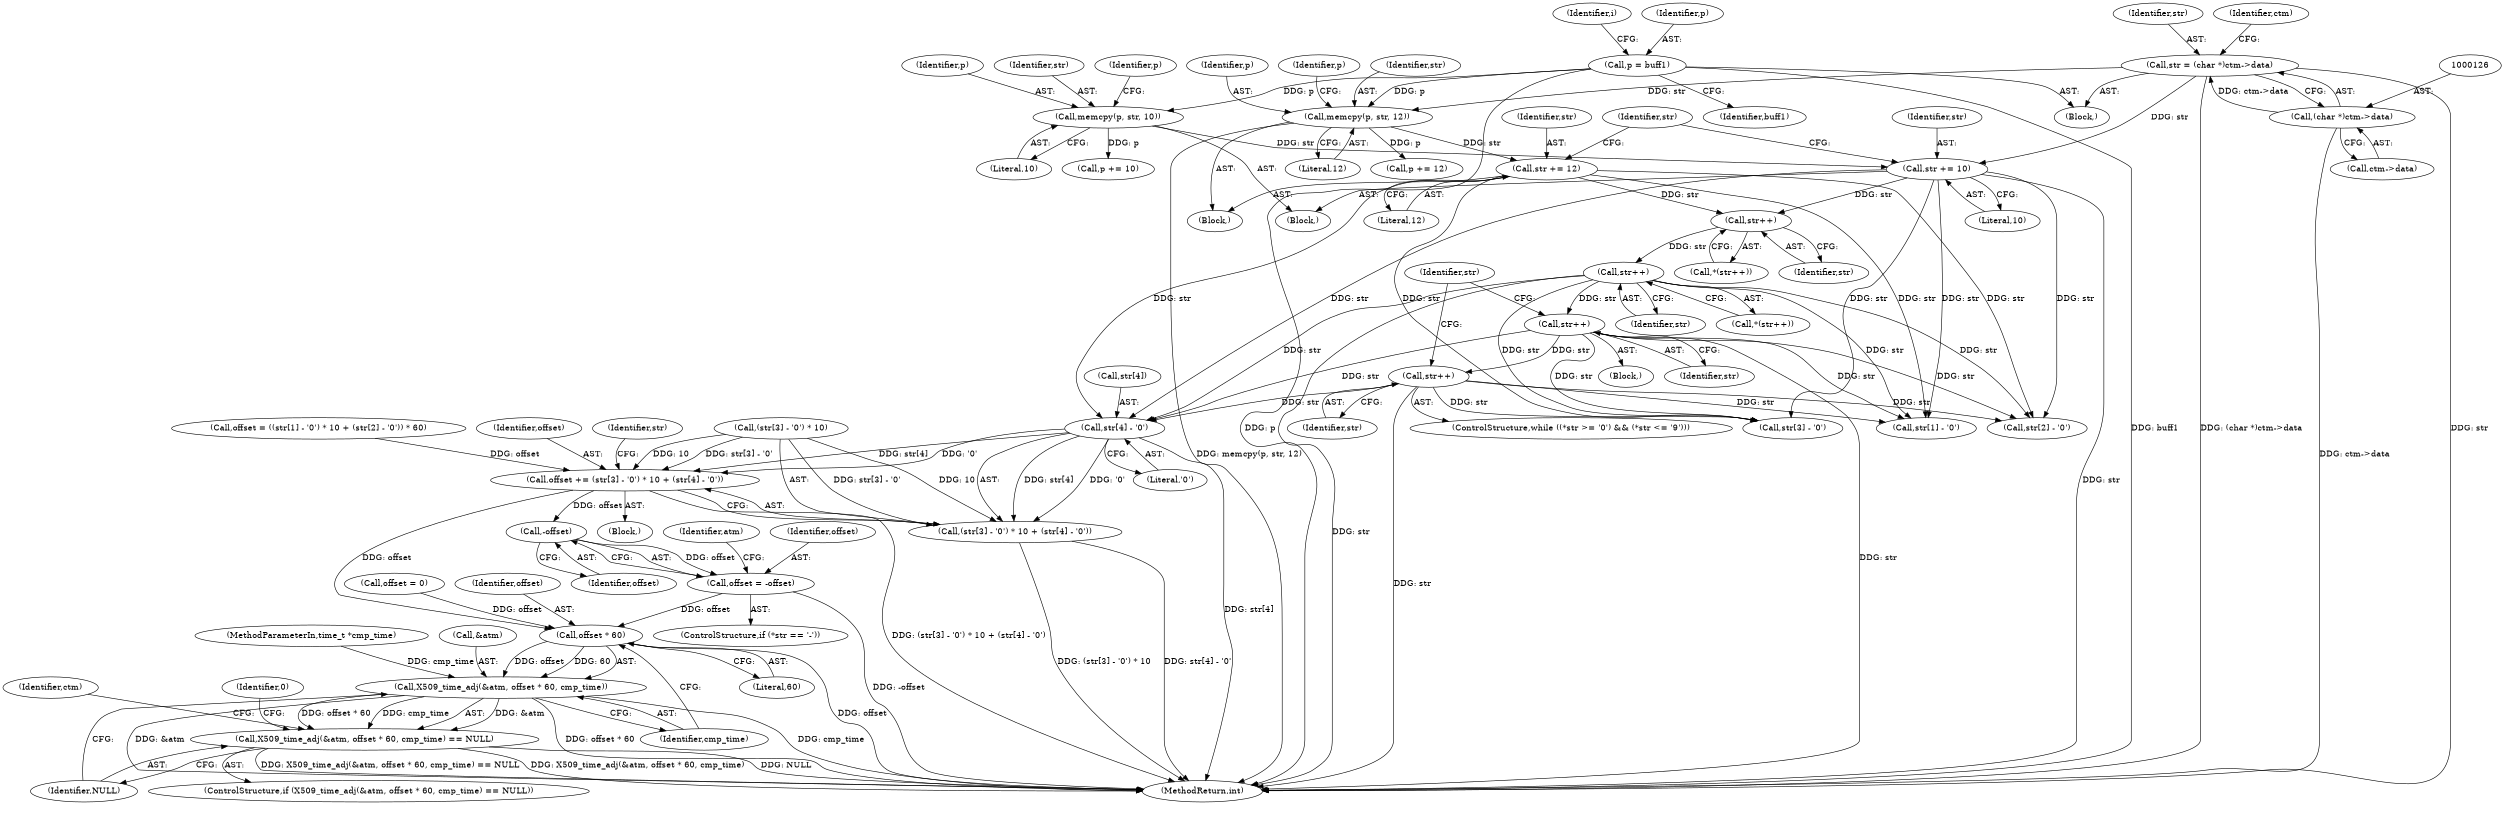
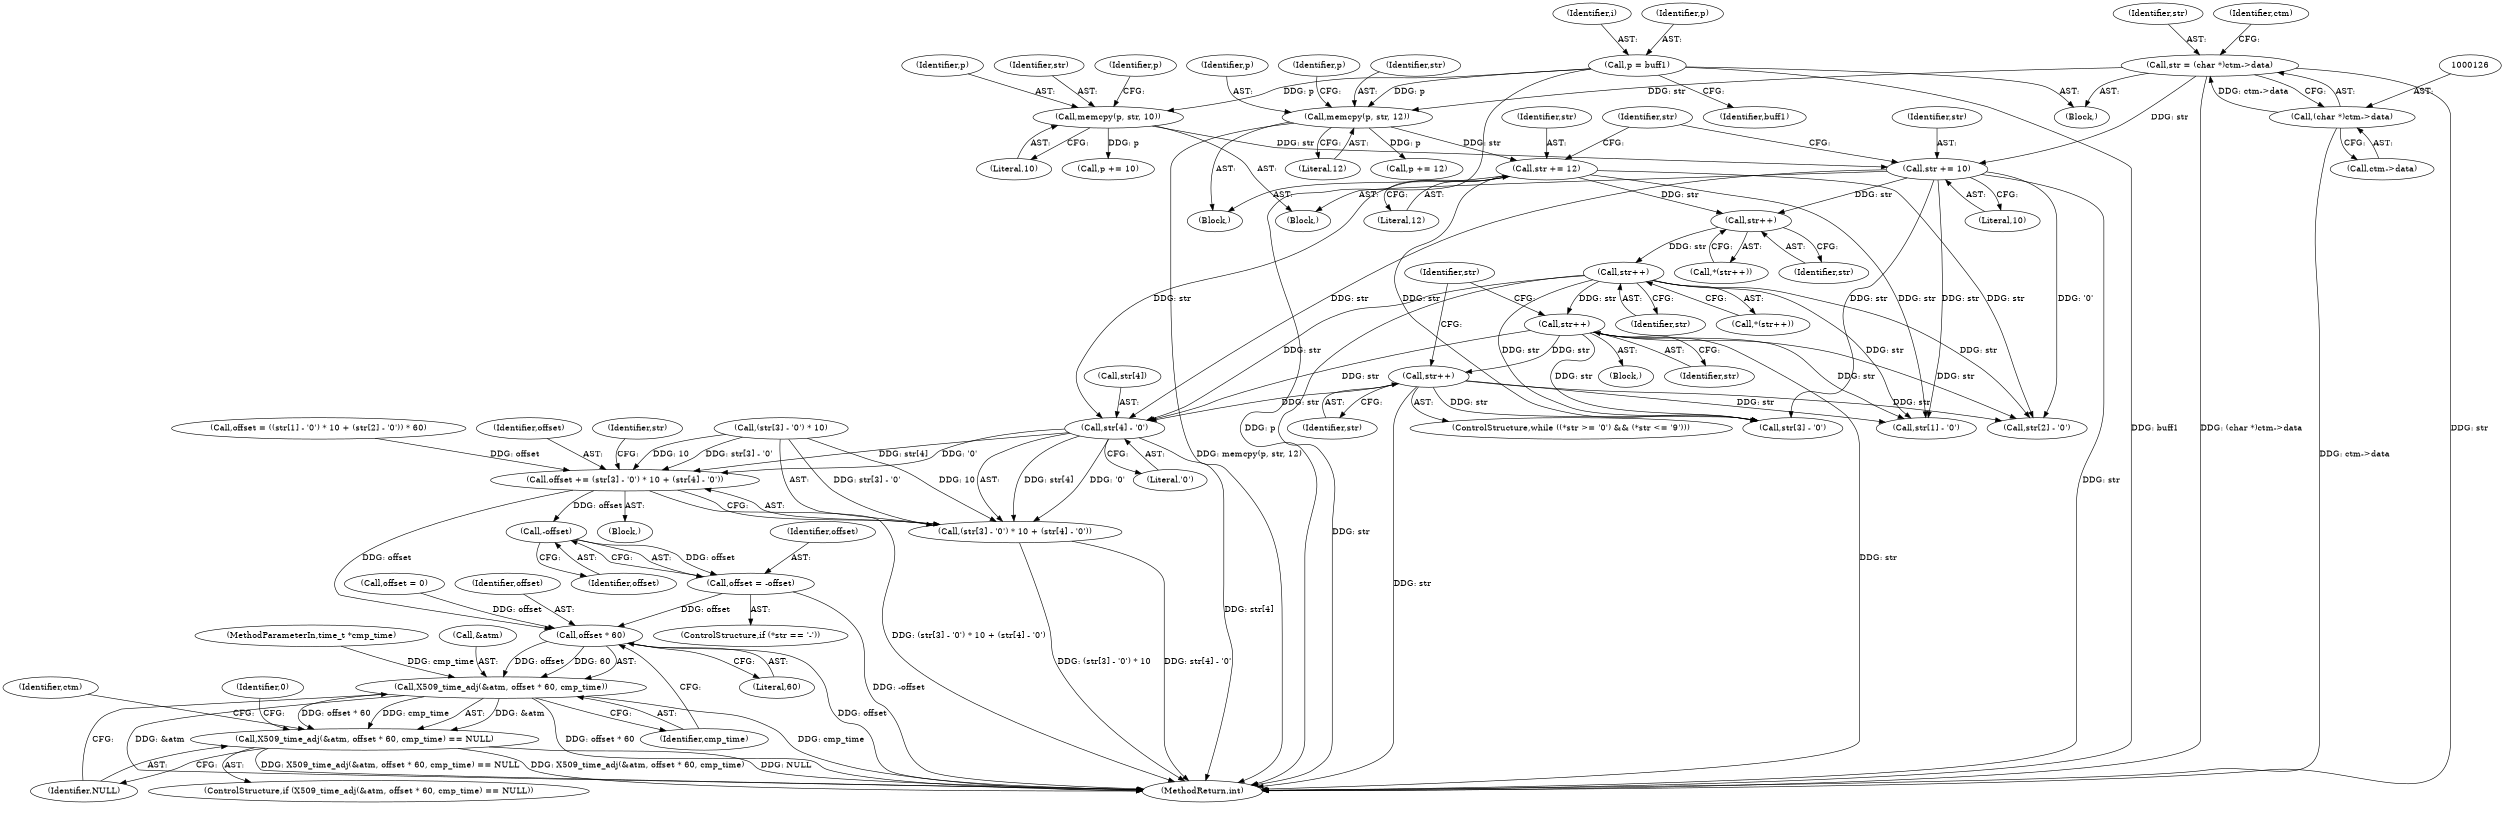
edge "(Identifier,i)" -> "(Call,p = buff1)": label "CFG: " -> "AST: "
edge "(Call,str += 10)" -> "(Call,str[2] - '0')": label "DDG: str" -> "DDG: '0'"
node "(Identifier,atm)": removed
